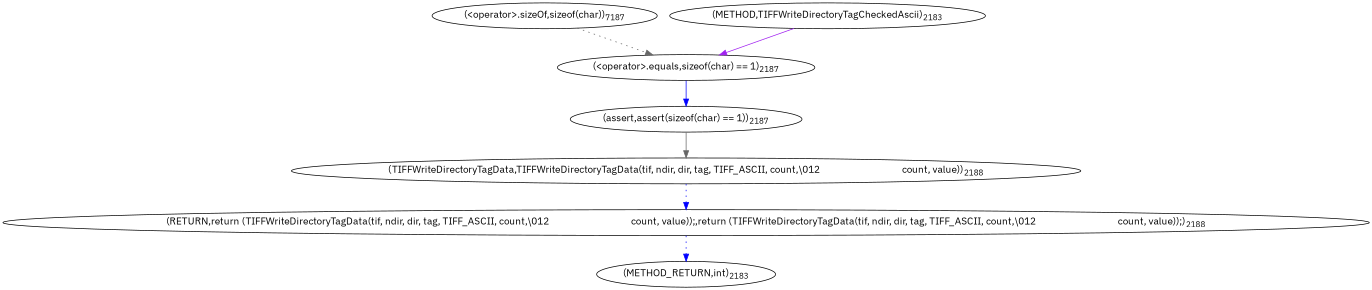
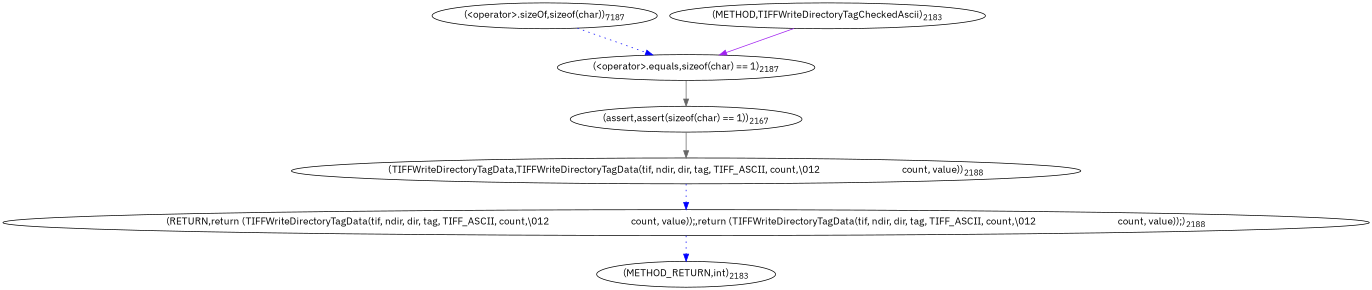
edge "(<operator>.sizeOf,sizeof(char))" -> "(<operator>.equals,sizeof(char) == 1)": color gray40 -> blue
edge "(<operator>.equals,sizeof(char) == 1)" -> "(assert,assert(sizeof(char) == 1))": color blue -> gray40
node "(assert,assert(sizeof(char) == 1))": text "2187" -> "2167"
